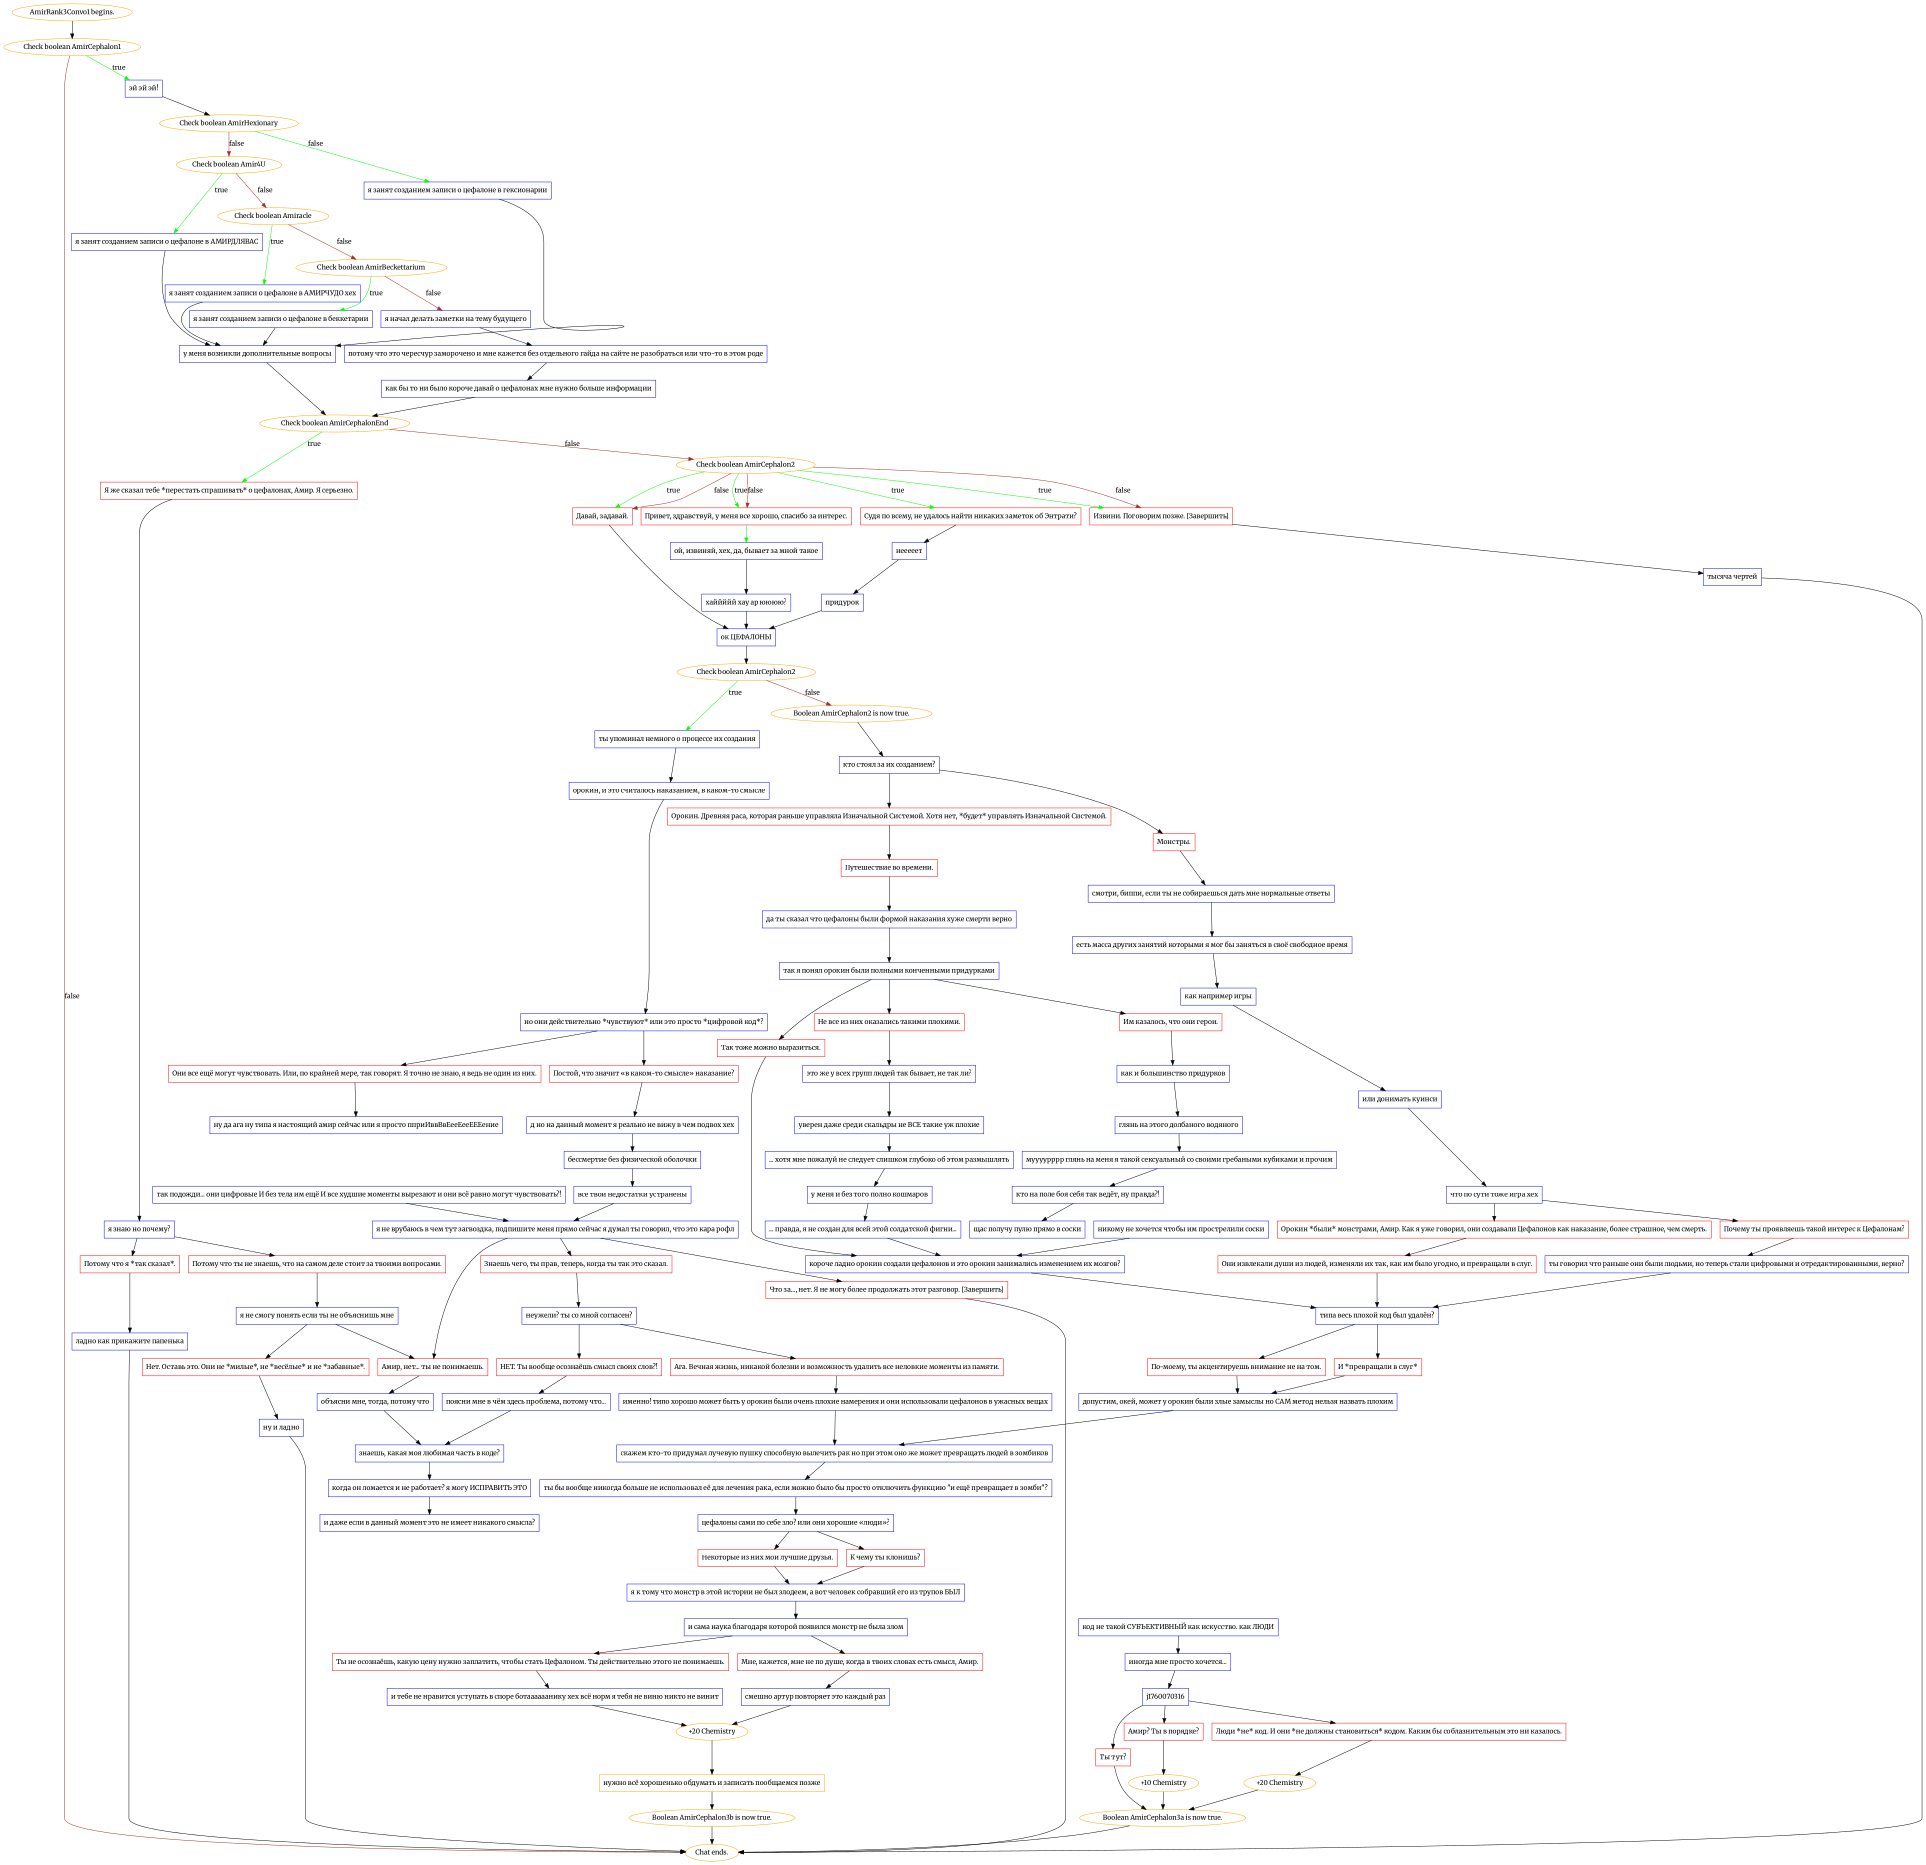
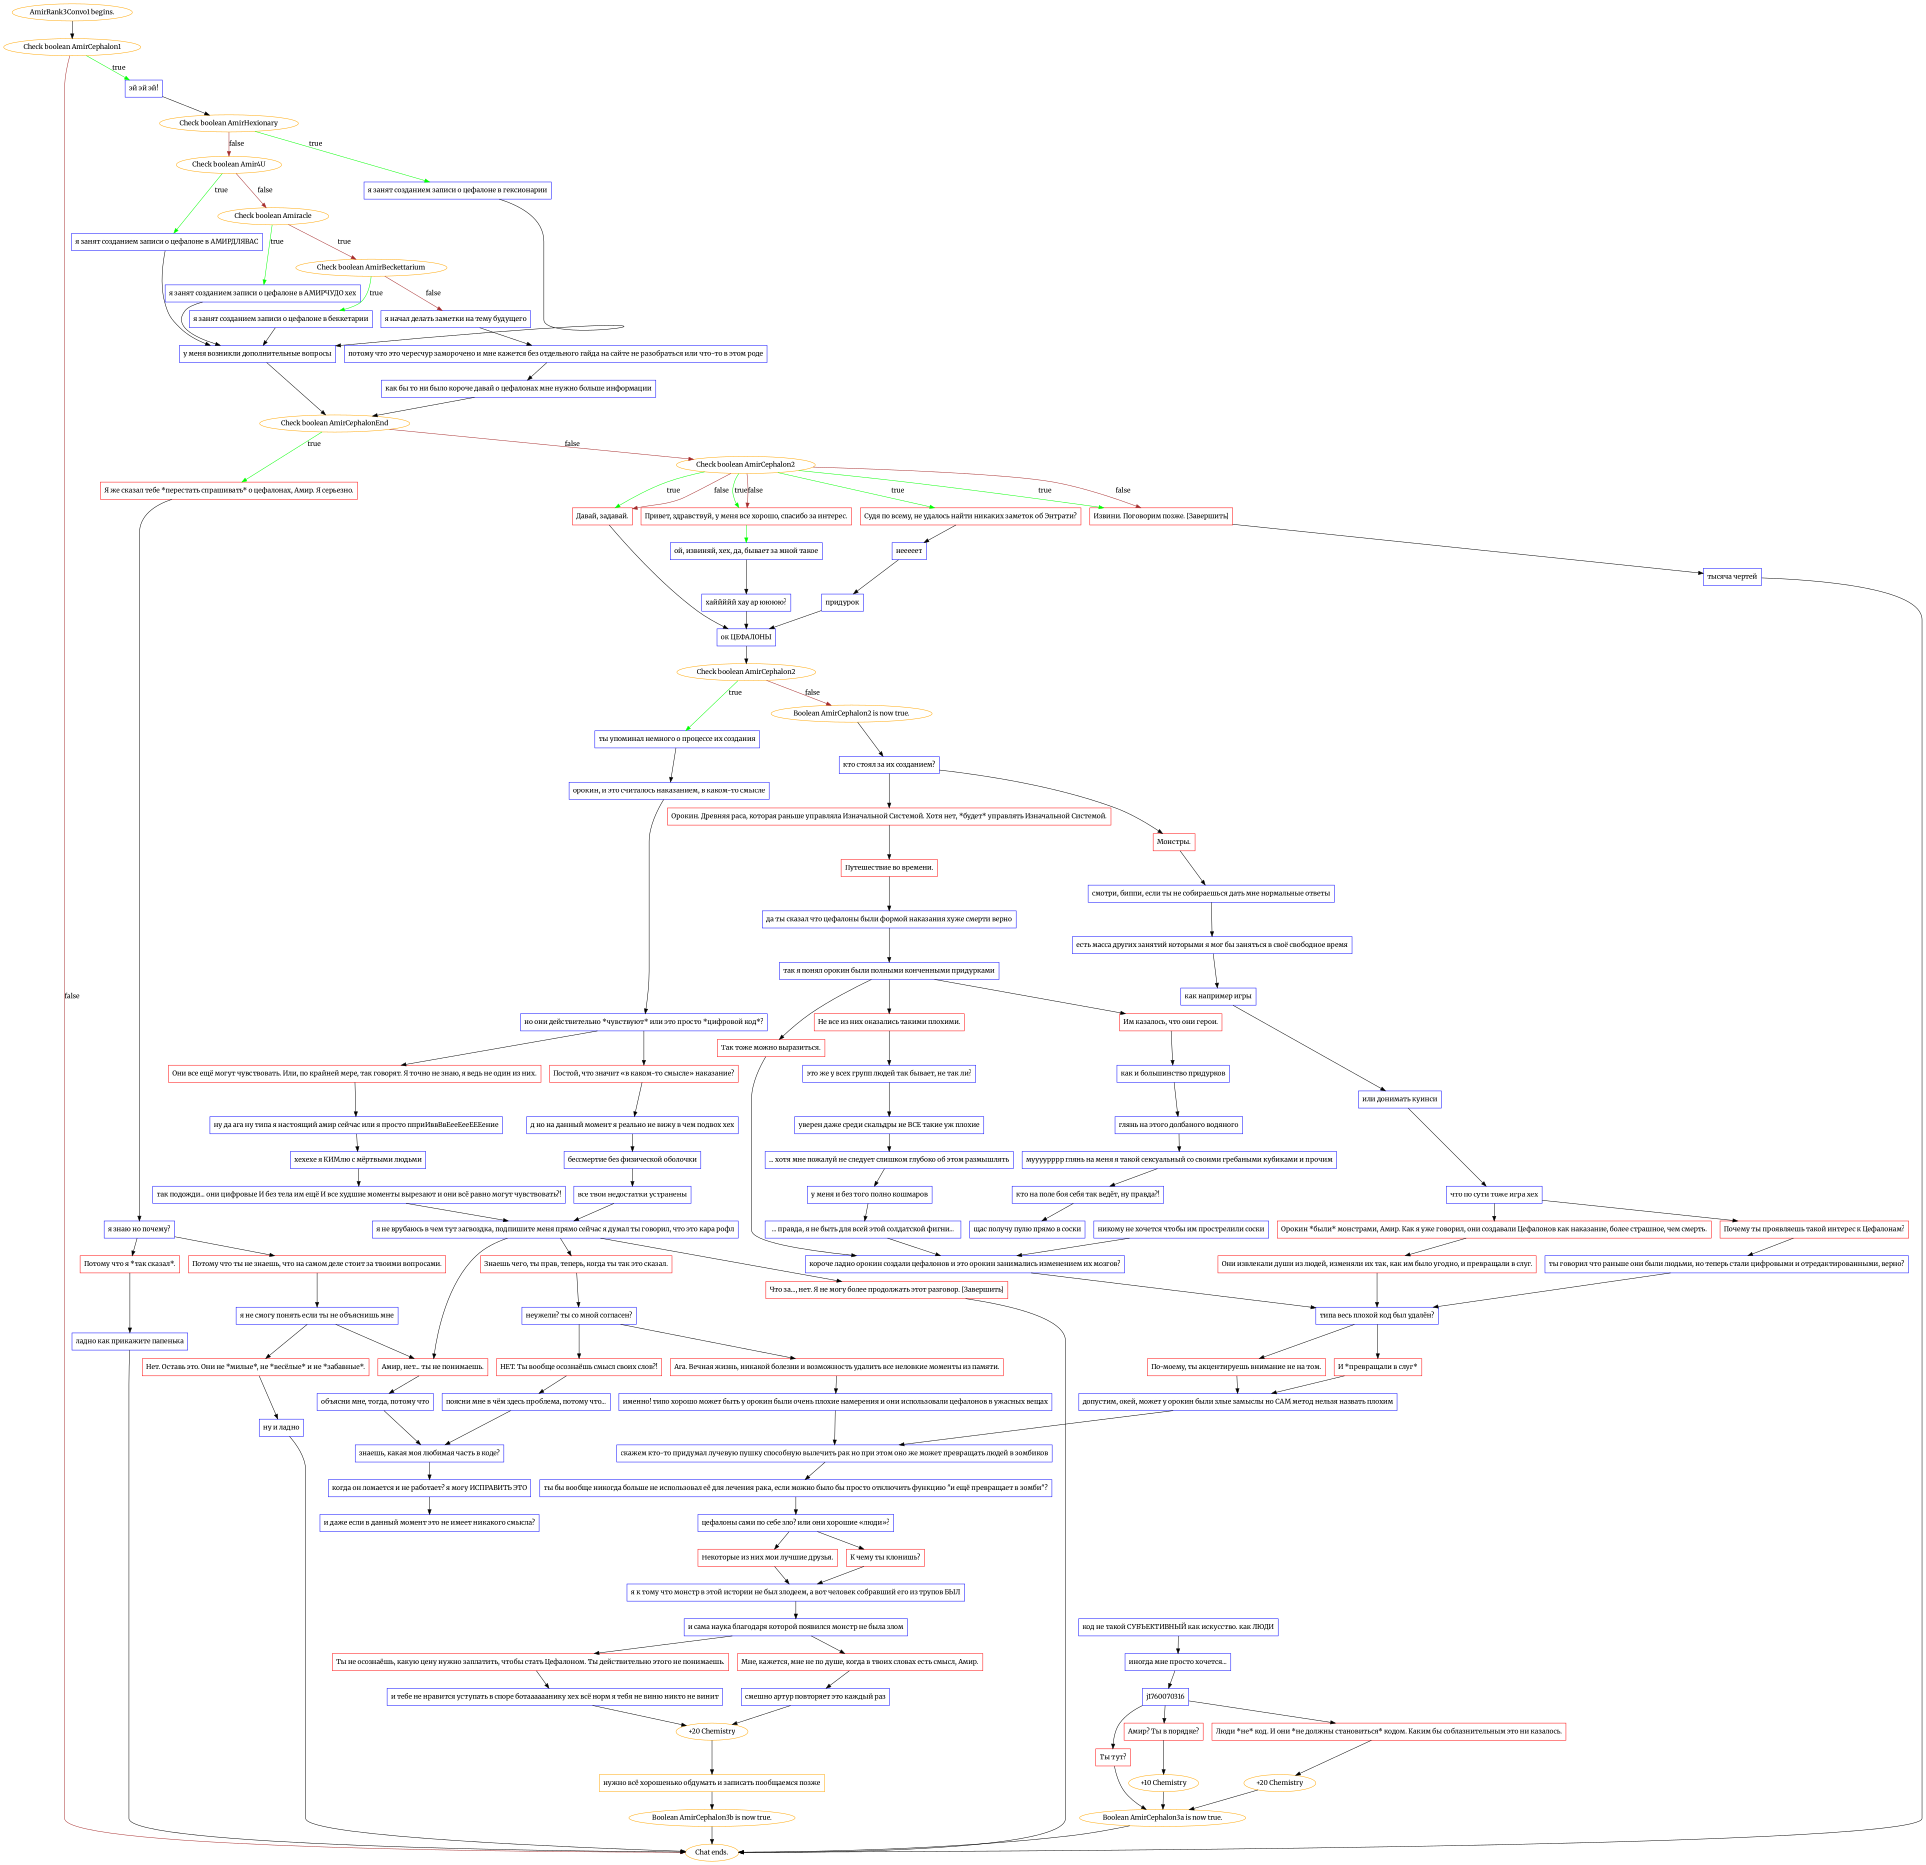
edge "Check boolean AmirHexionary" -> "я занят созданием записи о цефалоне в гексионарии": label "false" -> "true"
edge "Check boolean Amiracle" -> "Check boolean AmirBeckettarium": label "false" -> "true"
node "хехехе я КИМлю с мёртвыми людьми": added
node "... правда, я не создан для всей этой солдатской фигни...": label "... правда, я не создан для всей этой солдатской фигни..." -> "... правда, я не быть для всей этой солдатской фигни..."
